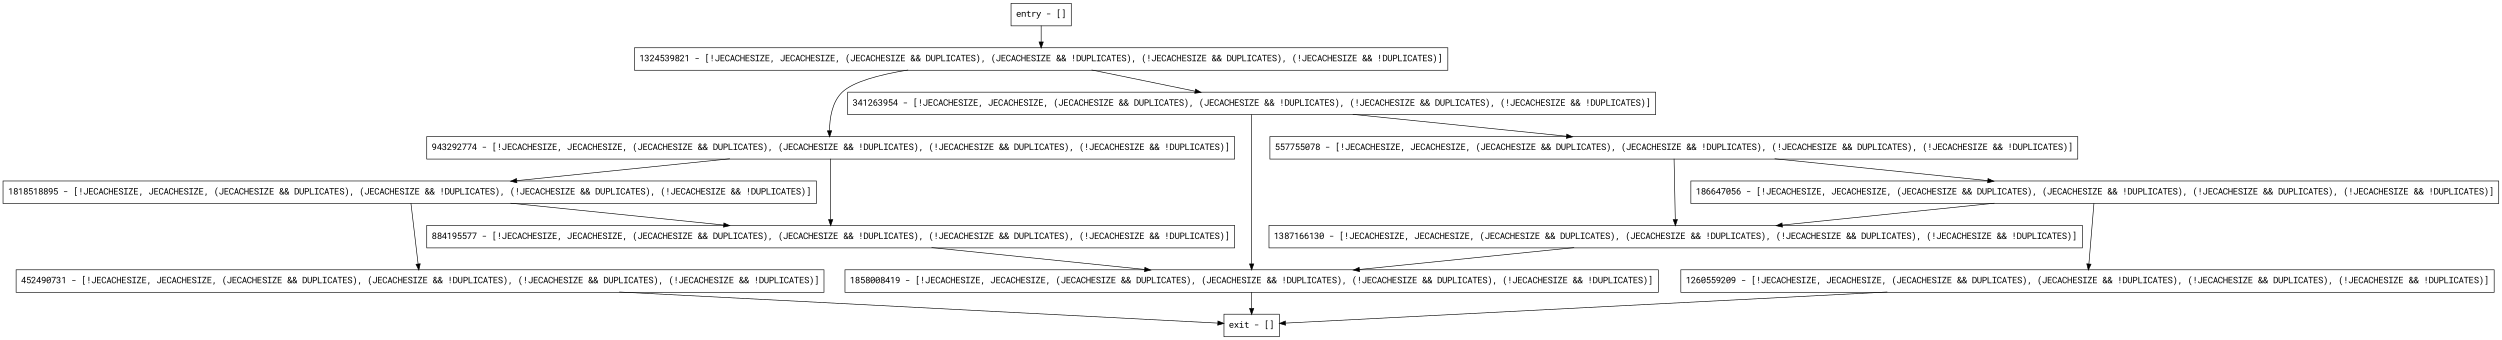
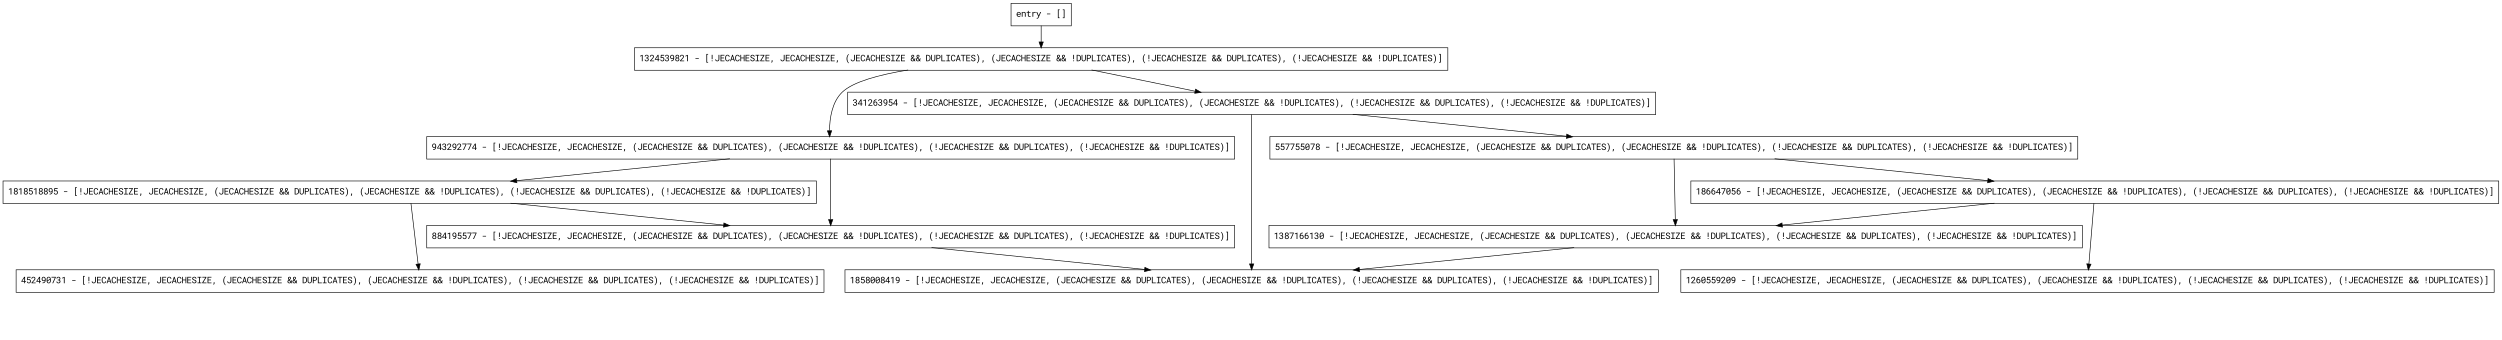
node "exit - []": removed
